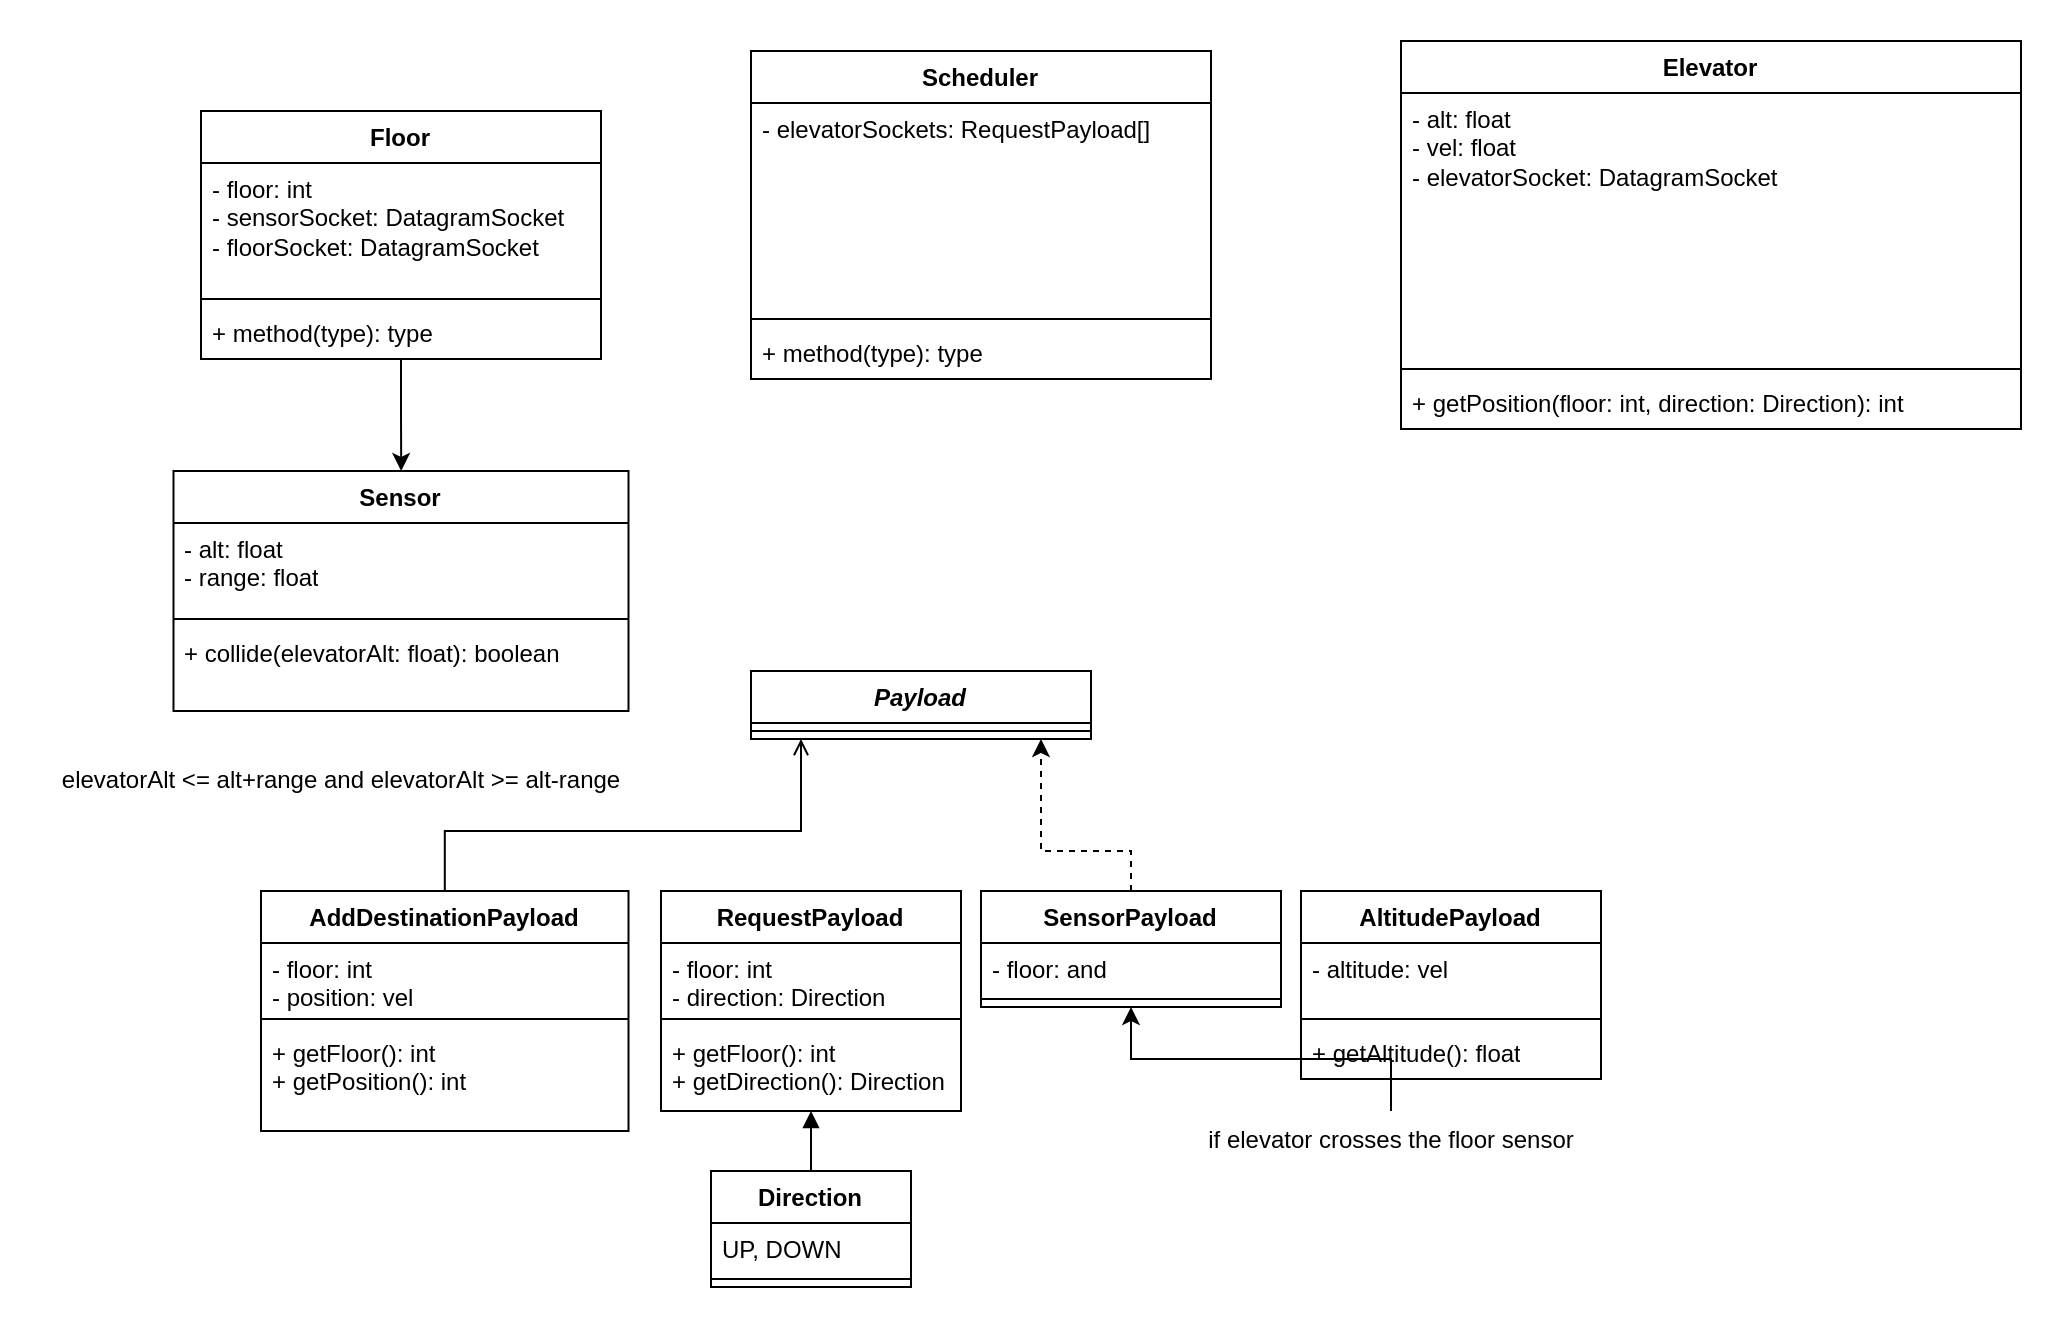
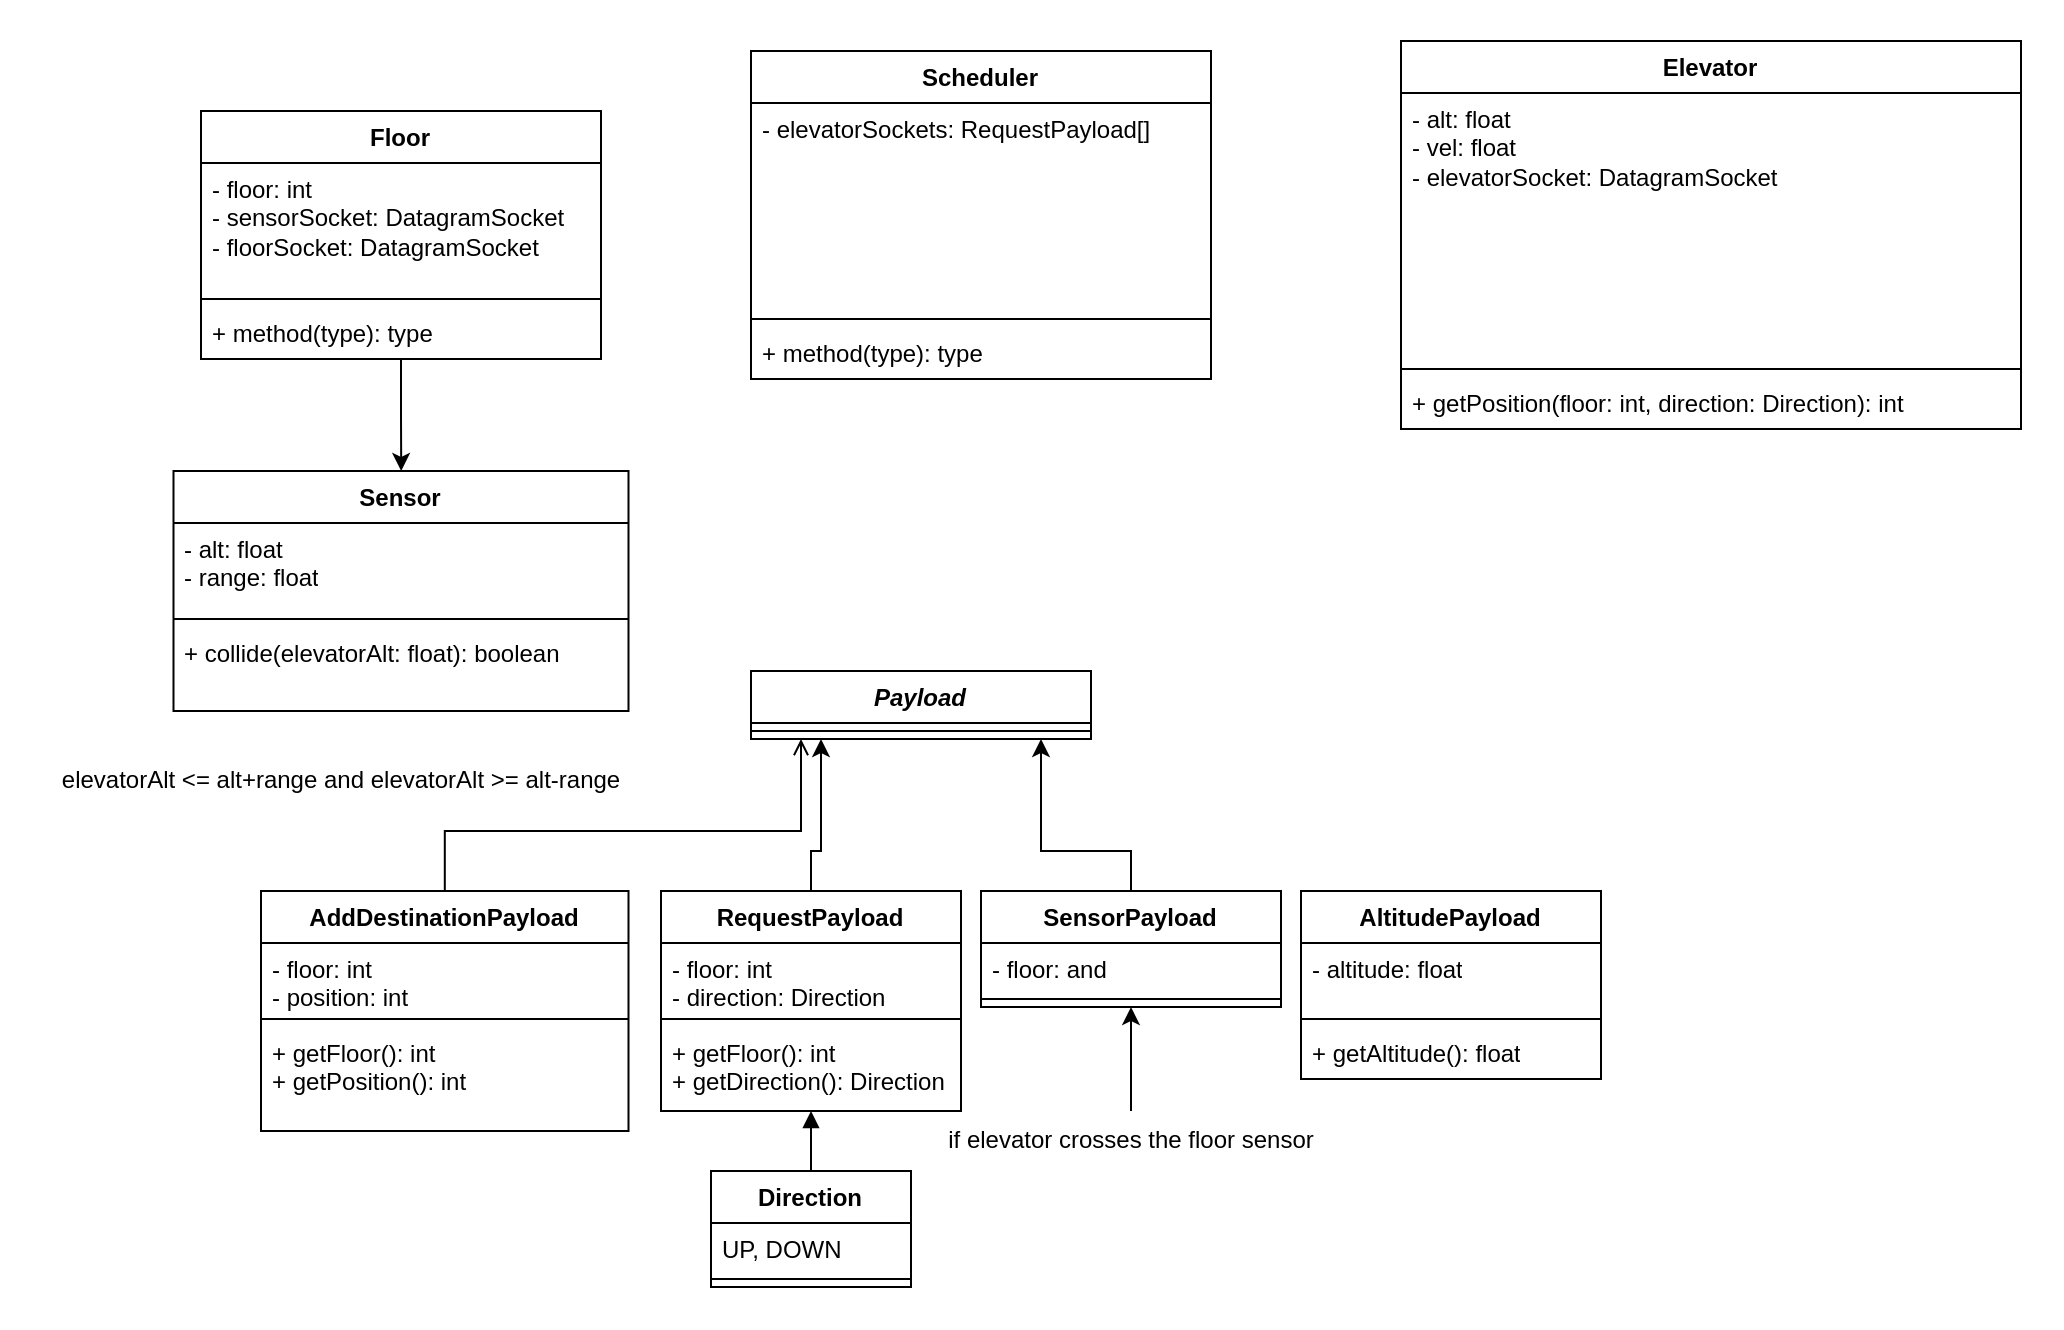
edge "RequestPayload" -> "Payload": added
edge "SensorPayload" -> "Payload": style dashed -> solid
node "- altitude: vel": label "- altitude: vel" -> "- altitude: float"
node "- floor: int - position: vel": label "- floor: int - position: vel" -> "- floor: int - position: int"
node "if elevator crosses the floor sensor": moved (1391, 1141) -> (1131, 1141)
